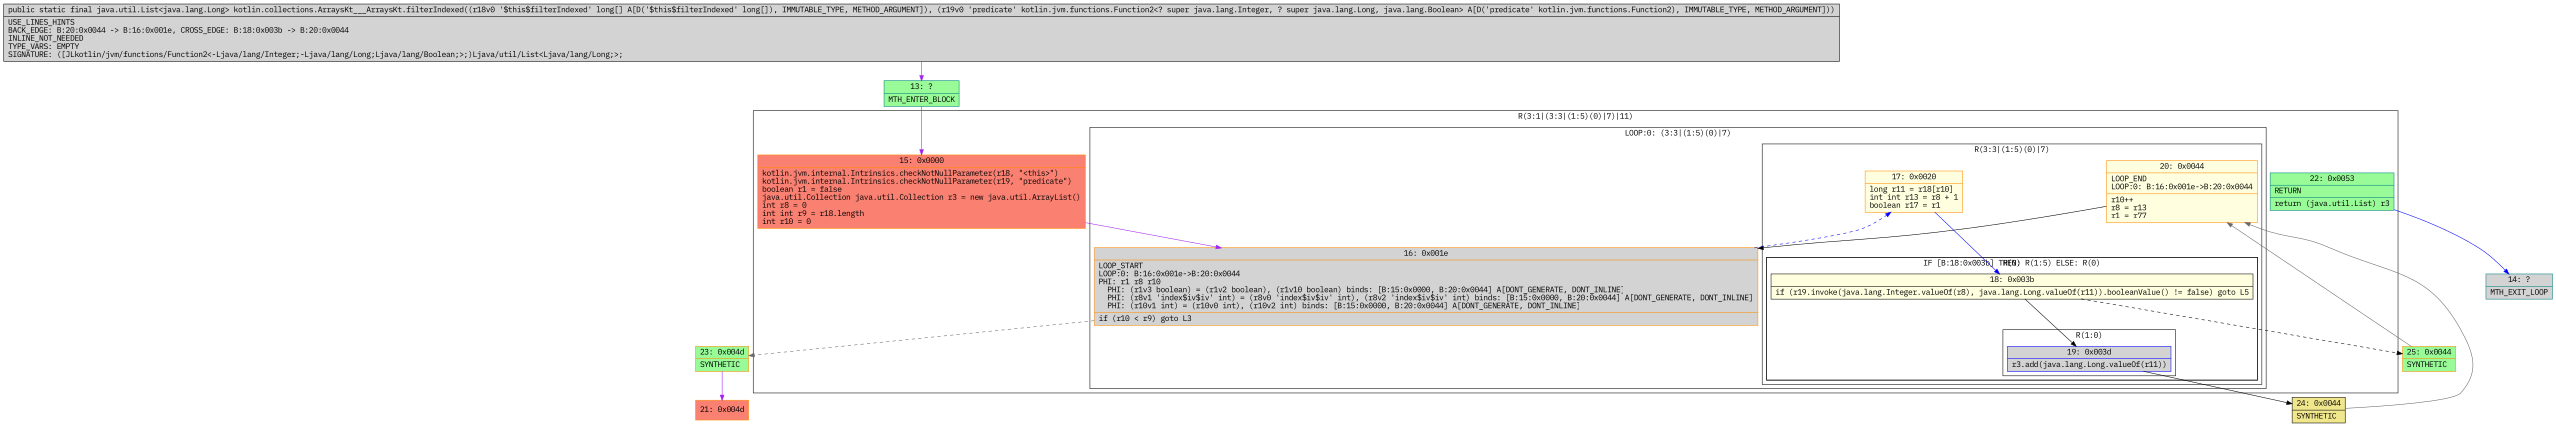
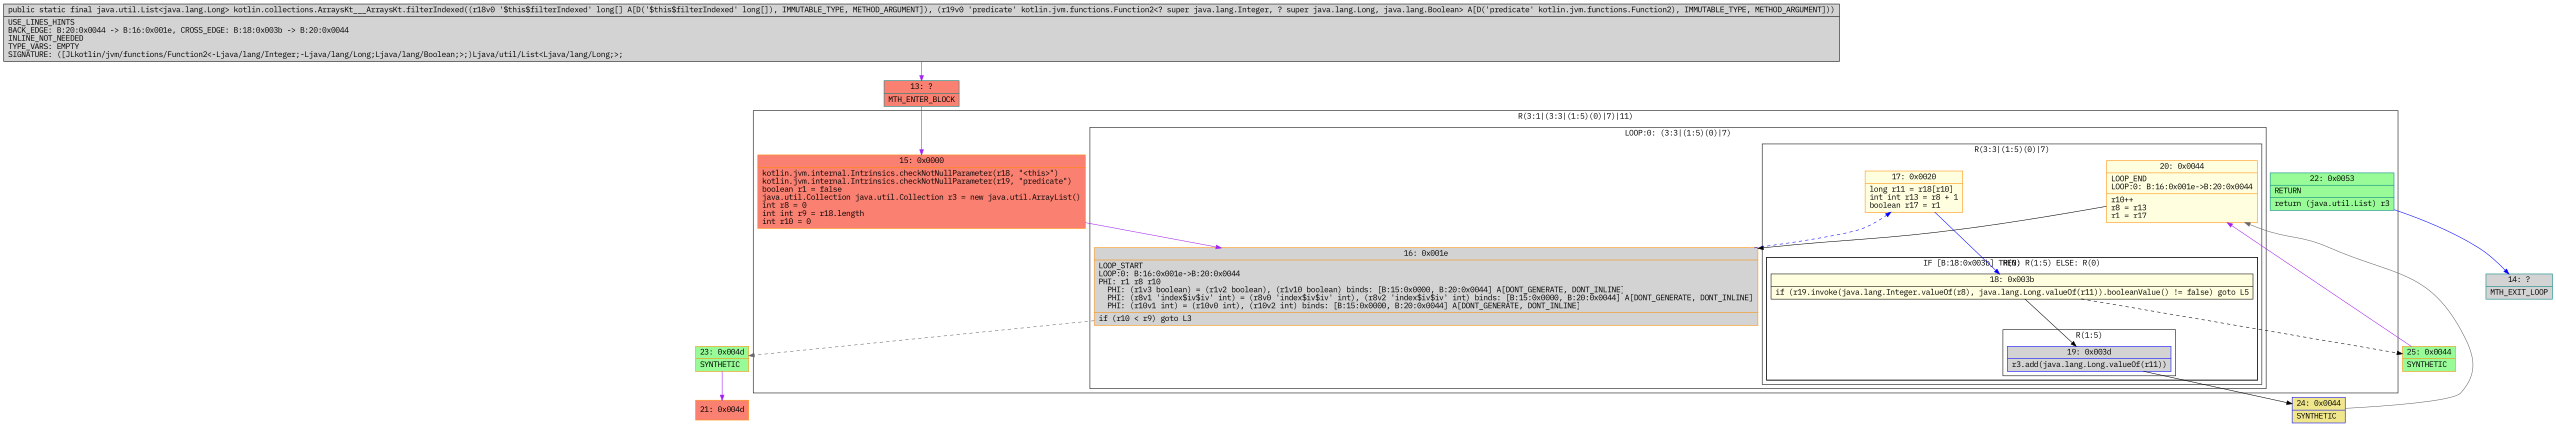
node "13: ?": fillcolor palegreen -> salmon
node "20: 0x0044": text "r1 = r77" -> "r1 = r17"
edge "25: 0x0044" -> "20: 0x0044": color gray40 -> purple
cluster "R(1:0)": label "R(1:0)" -> "R(1:5)"
node "24: 0x0044": color black -> blue
